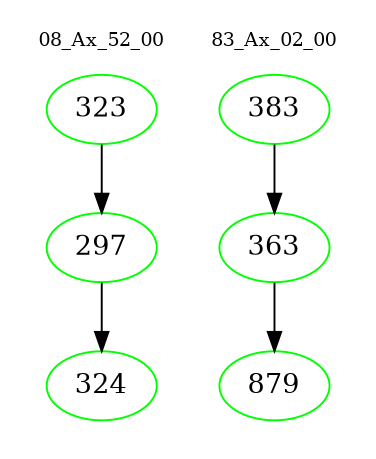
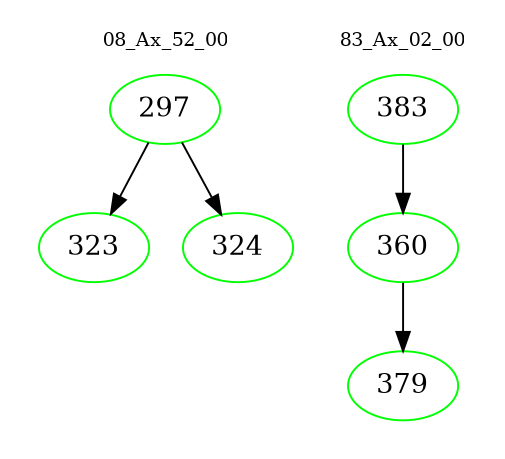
edge "323" -> "297": reversed
node "363": label "363" -> "360"
node "879": label "879" -> "379"
